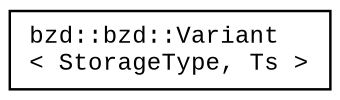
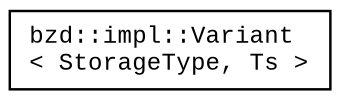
node "bzd::bzd::Variant < StorageType, Ts >": label "bzd::bzd::Variant < StorageType, Ts >" -> "bzd::impl::Variant < StorageType, Ts >"
